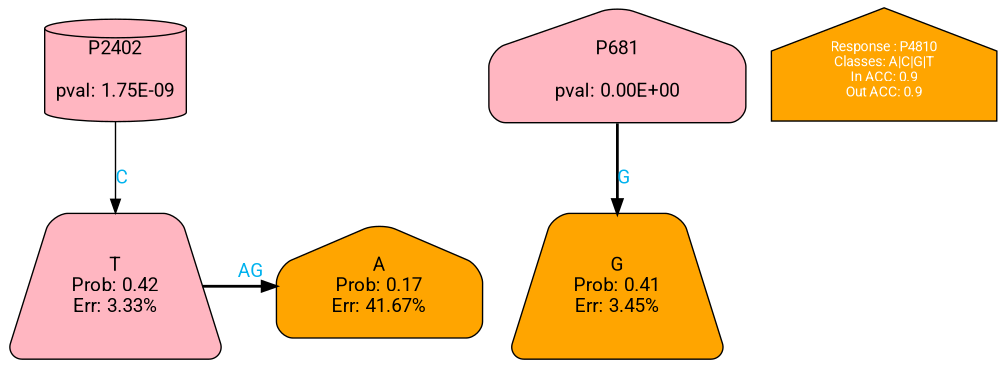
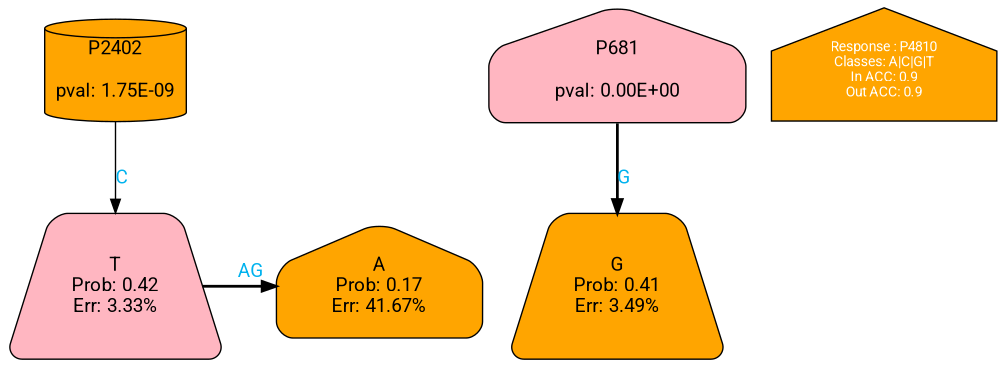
node "P2402 pval: 1.75E-09": fillcolor lightpink -> orange
node "G Prob: 0.41 Err: 3.45%": label "G Prob: 0.41 Err: 3.45%" -> "G Prob: 0.41 Err: 3.49%"
